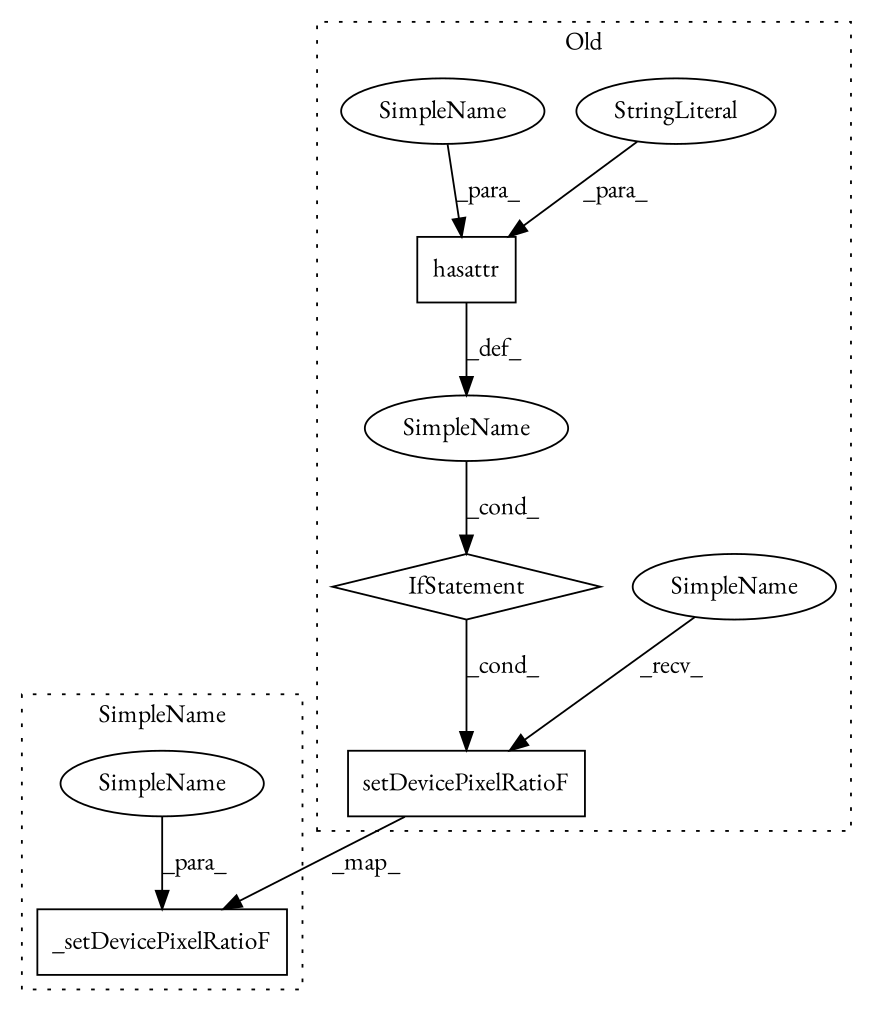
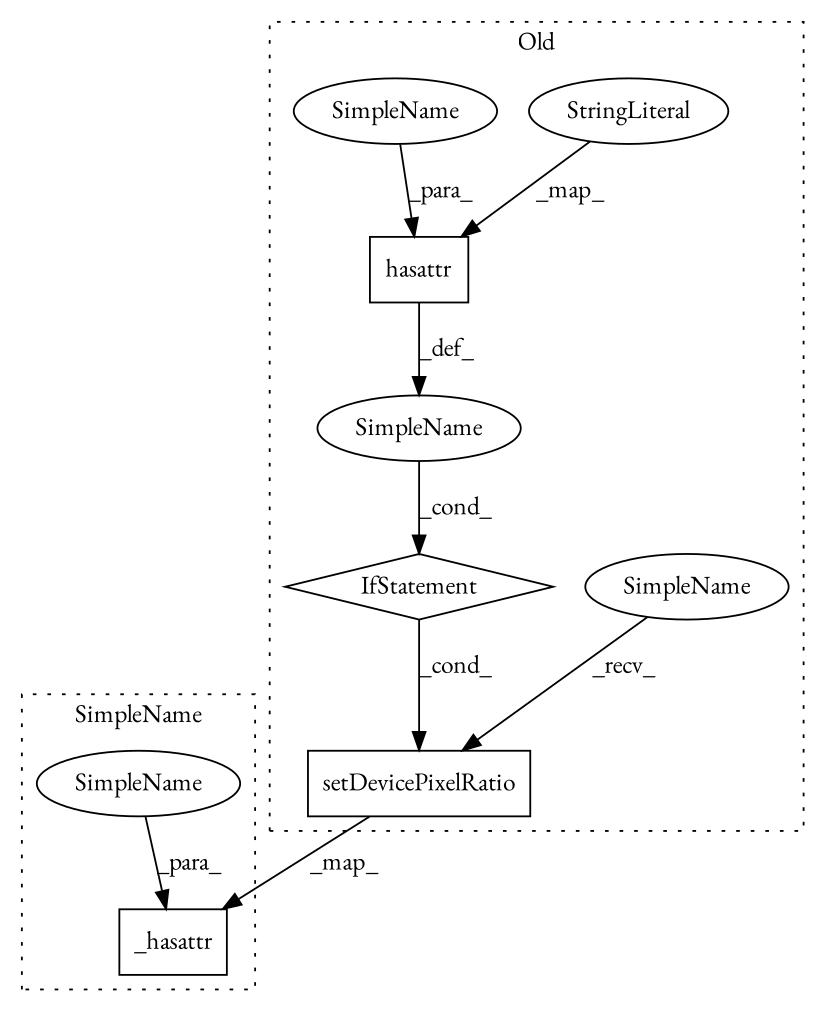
edge "StringLiteral" -> "hasattr": label "_para_" -> "_map_"
node "setDevicePixelRatioF": label "setDevicePixelRatioF" -> "setDevicePixelRatio"
node "_setDevicePixelRatioF": label "_setDevicePixelRatioF" -> "_hasattr"
